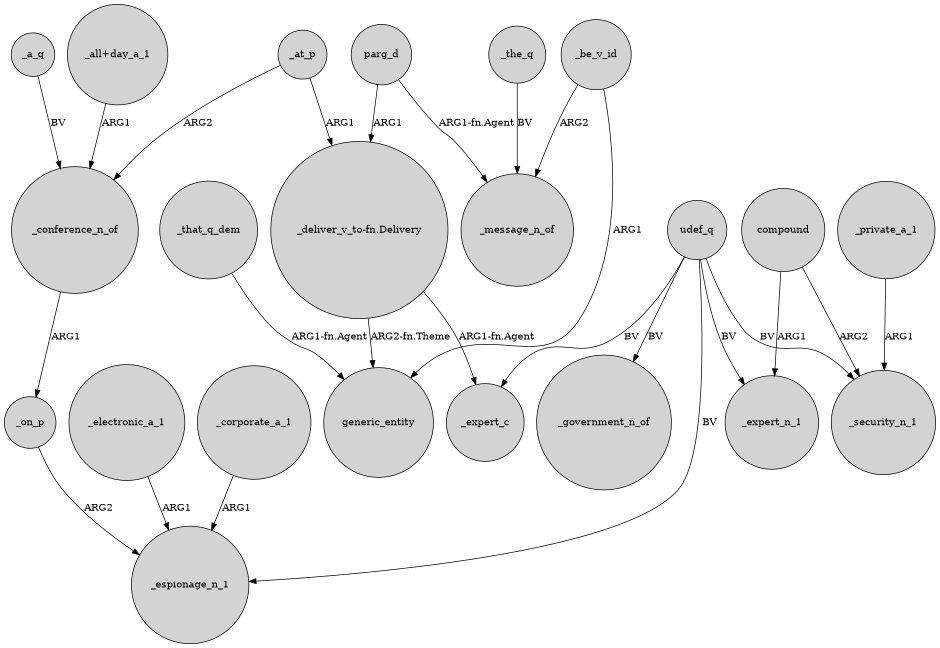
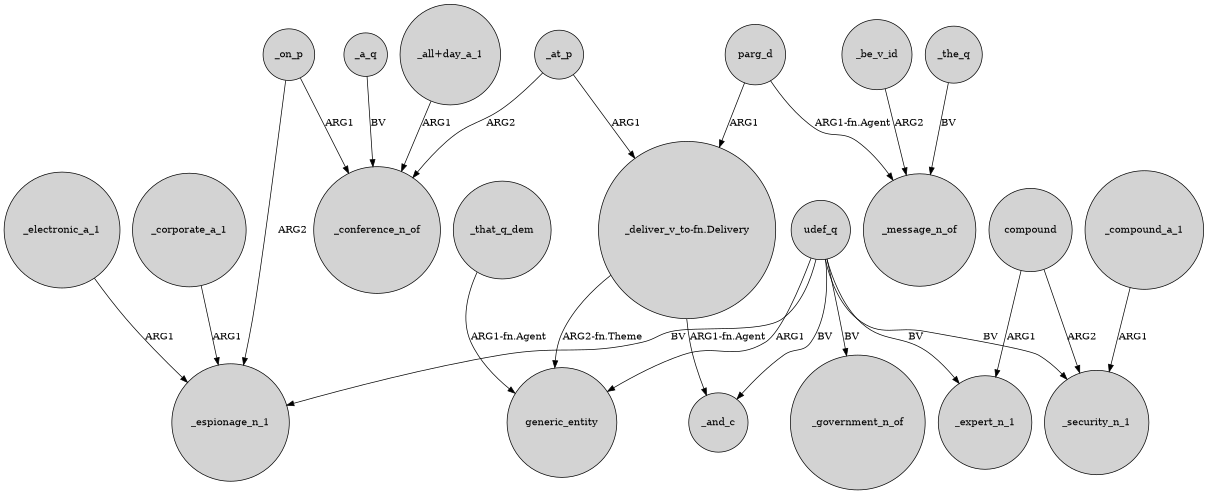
node "_private_a_1": label "_private_a_1" -> "_compound_a_1"
edge "_be_v_id" -> "generic_entity": now "udef_q" -> "generic_entity"
edge "_conference_n_of" -> "_on_p": reversed
node "_expert_c": label "_expert_c" -> "_and_c"
